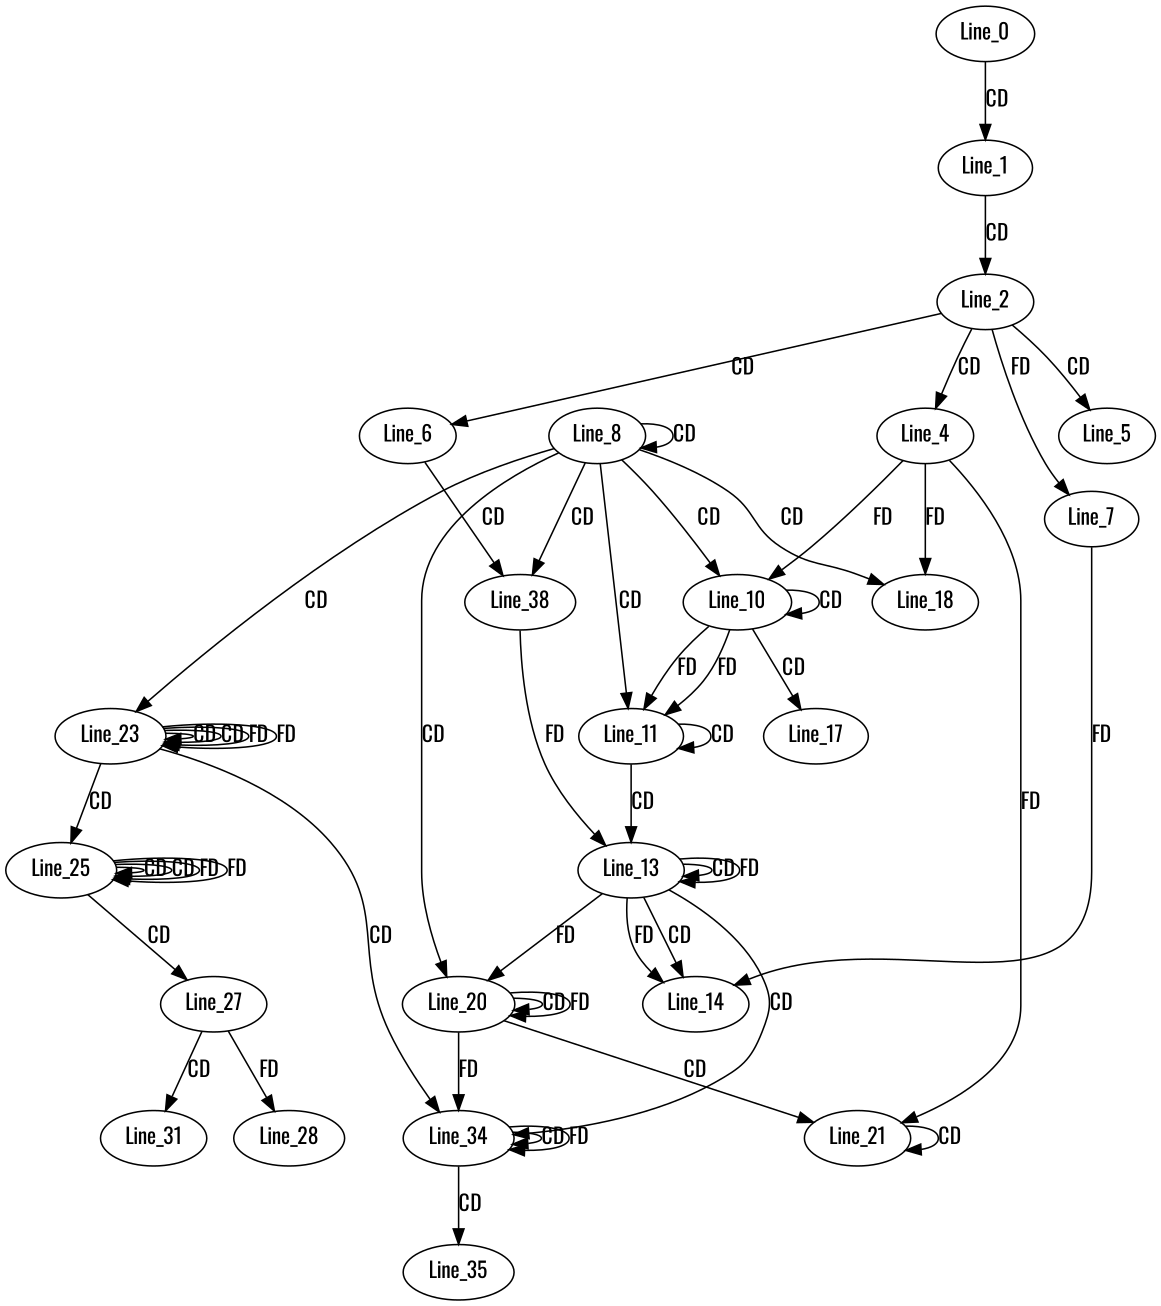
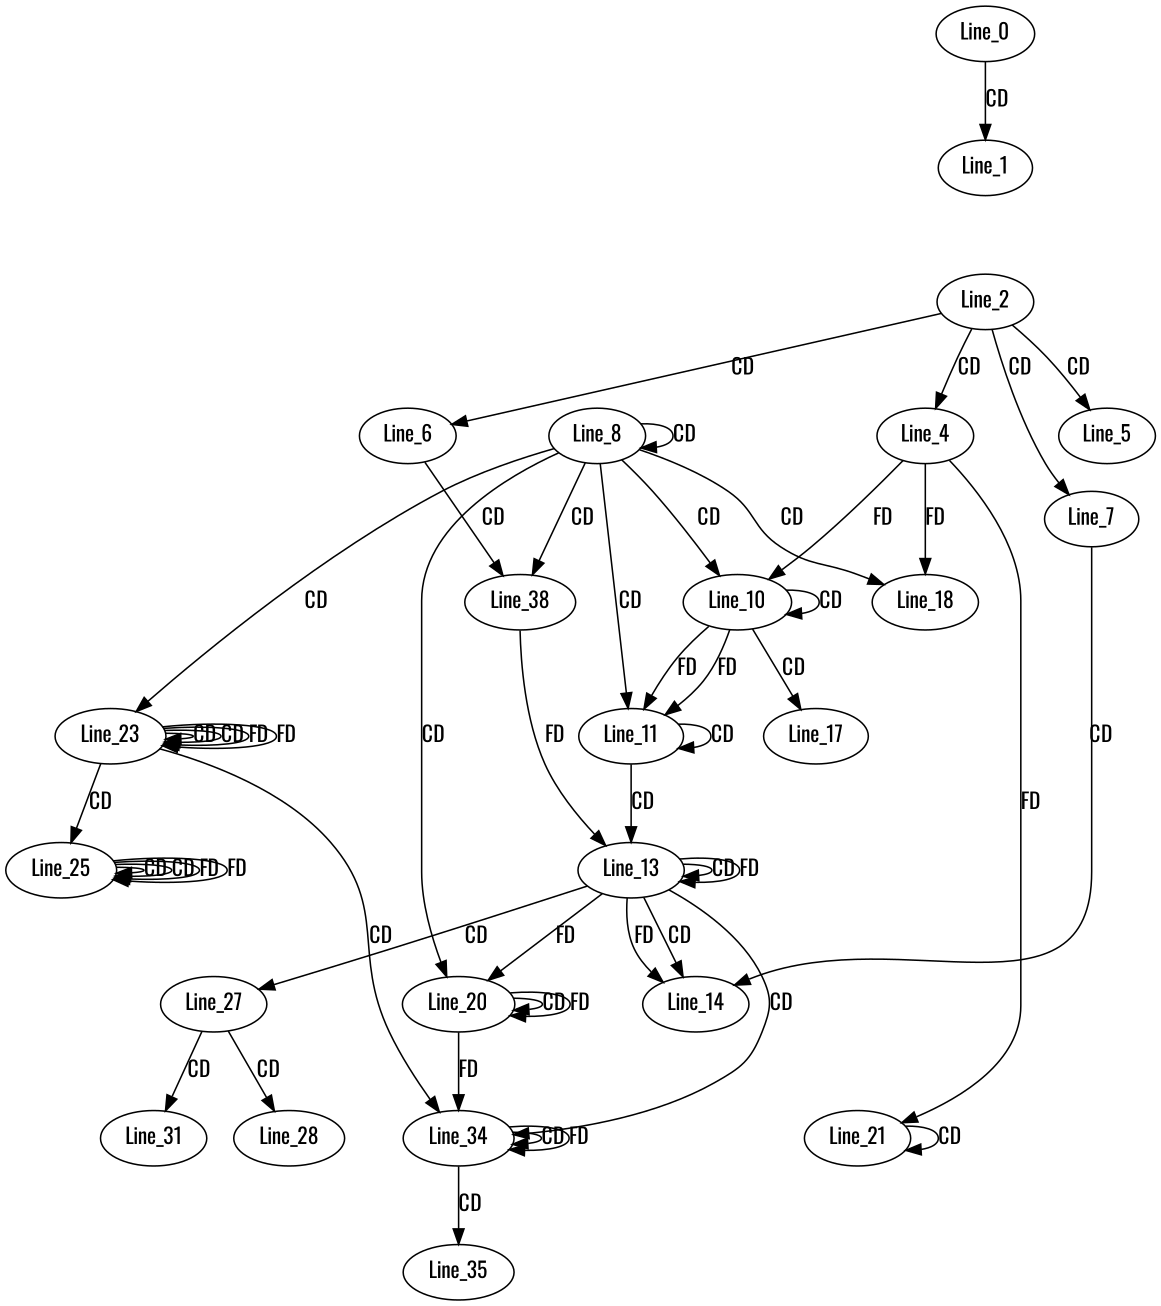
edge "Line_1" -> "Line_2": removed, label "CD"
edge "Line_2" -> "Line_7": label "FD" -> "CD"
edge "Line_7" -> "Line_14": label "FD" -> "CD"
edge "Line_25" -> "Line_27": now "Line_13" -> "Line_27"
edge "Line_20" -> "Line_21": removed, label "CD"
edge "Line_27" -> "Line_28": label "FD" -> "CD"
